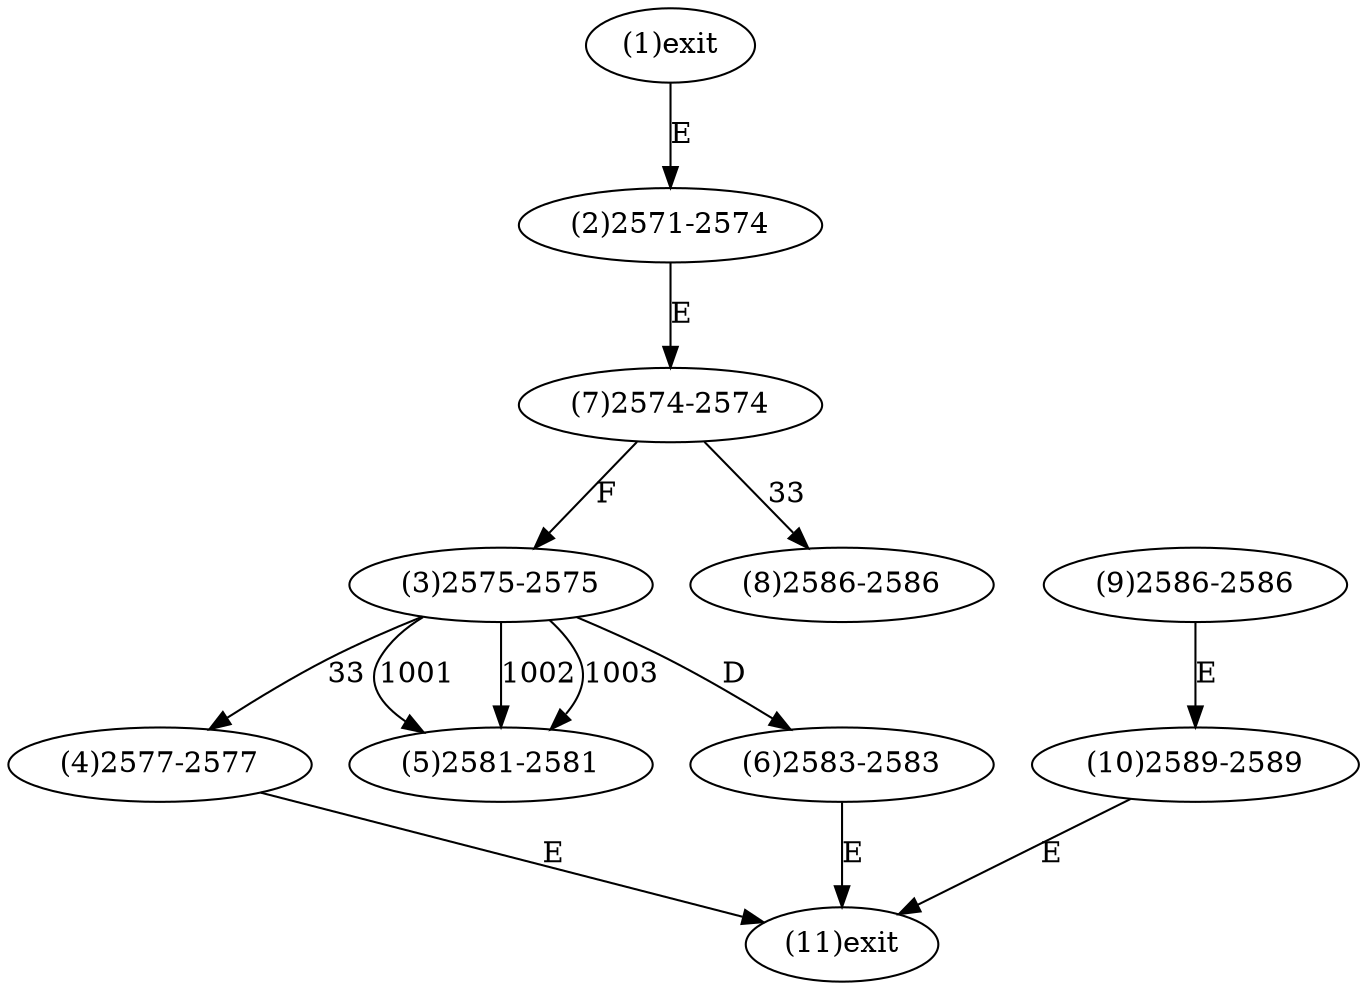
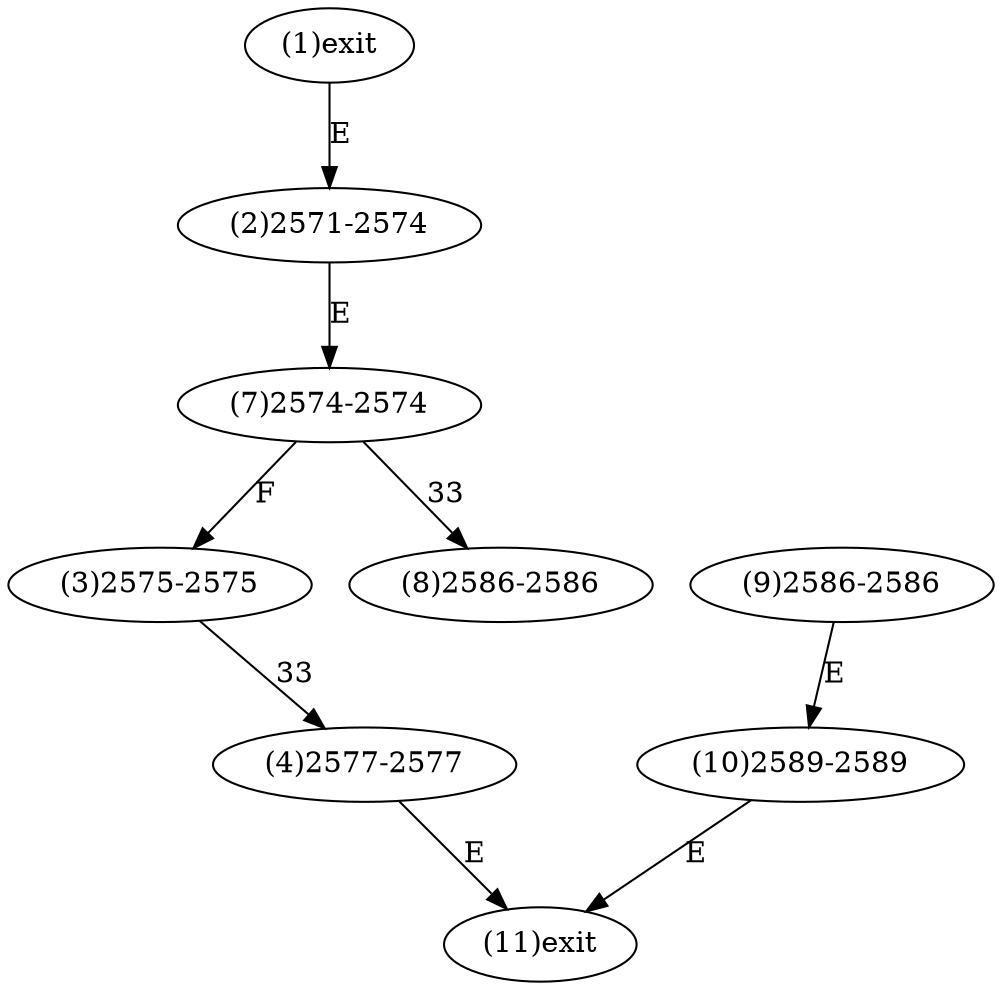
node "(5)2581-2581": removed
node "(6)2583-2583": removed
